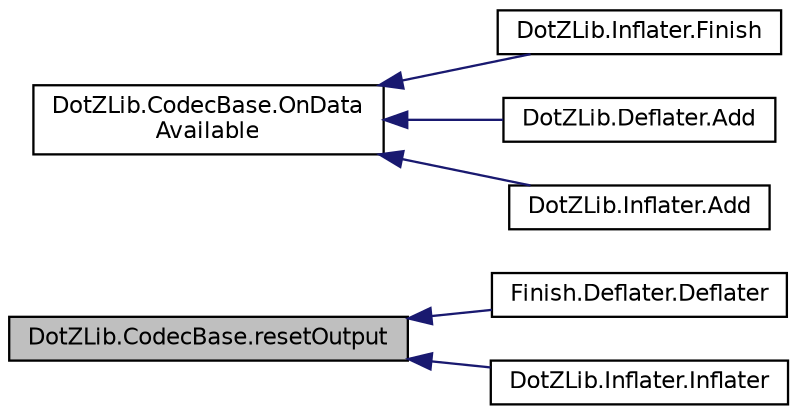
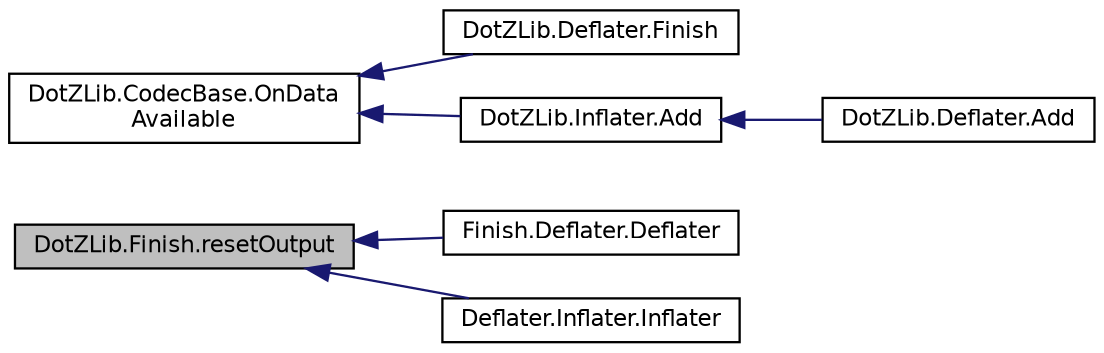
node "DotZLib.Inflater.Finish": label "DotZLib.Inflater.Finish" -> "DotZLib.Deflater.Finish"
edge "DotZLib.Deflater.Add" -> "DotZLib.CodecBase.OnData Available": now "DotZLib.Deflater.Add" -> "DotZLib.Inflater.Add"
node "DotZLib.CodecBase.resetOutput": label "DotZLib.CodecBase.resetOutput" -> "DotZLib.Finish.resetOutput"
node "DotZLib.Inflater.Inflater": label "DotZLib.Inflater.Inflater" -> "Deflater.Inflater.Inflater"
